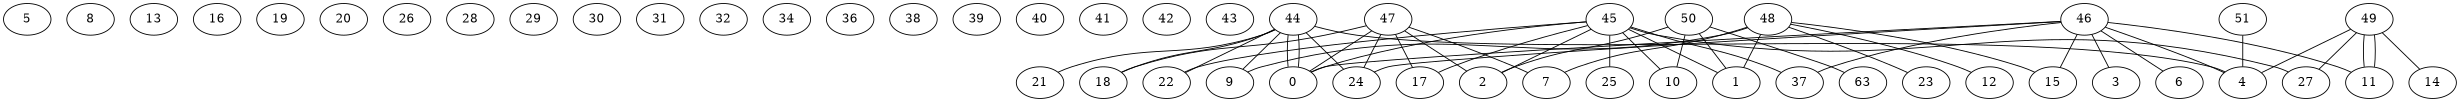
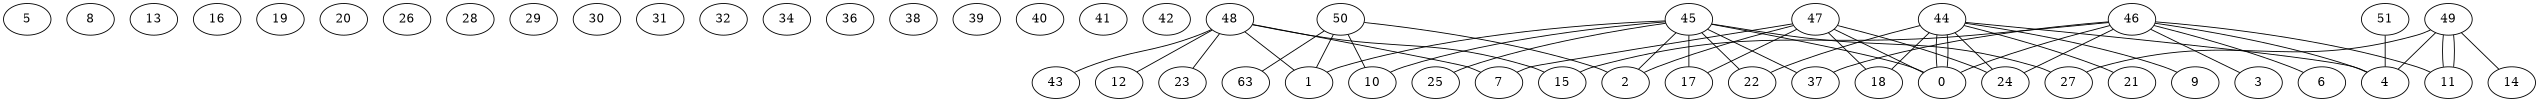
edge "48" -- "9": now "48" -- "43"
